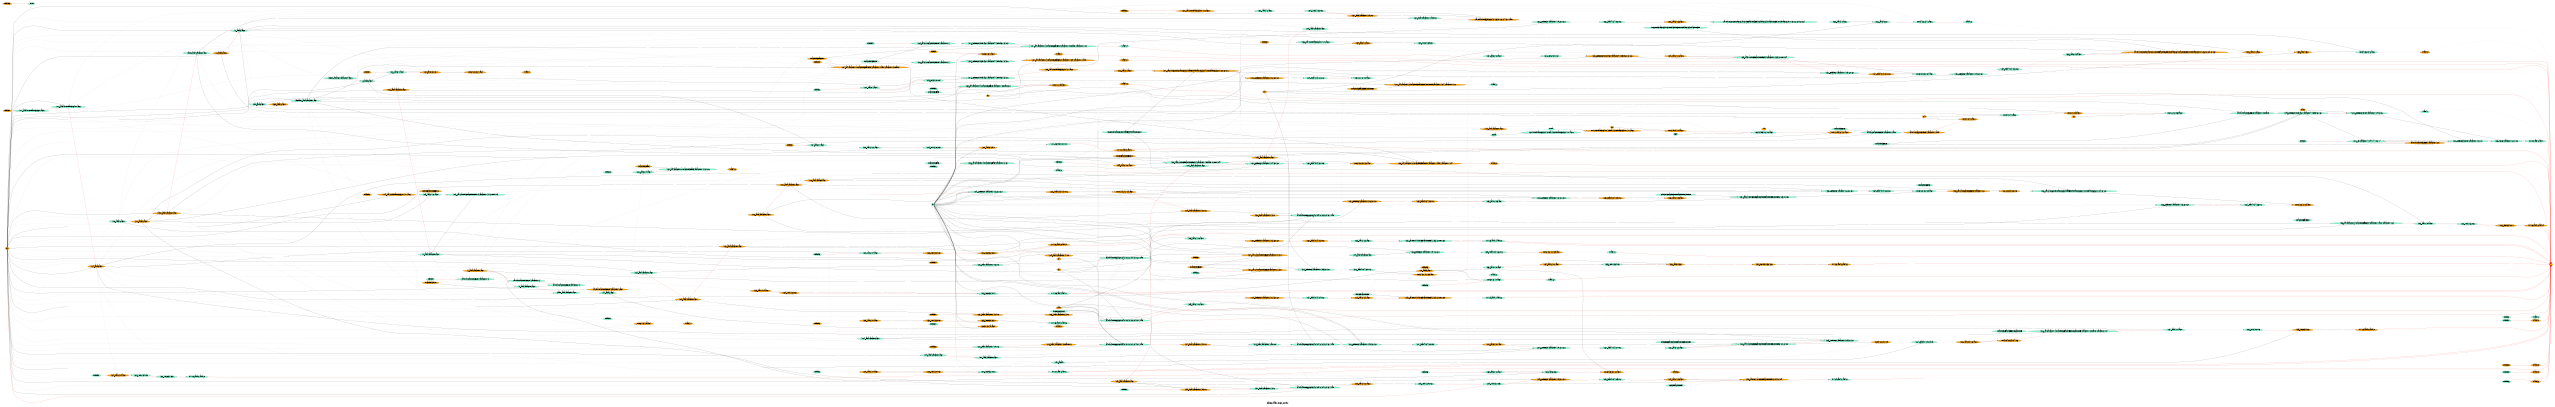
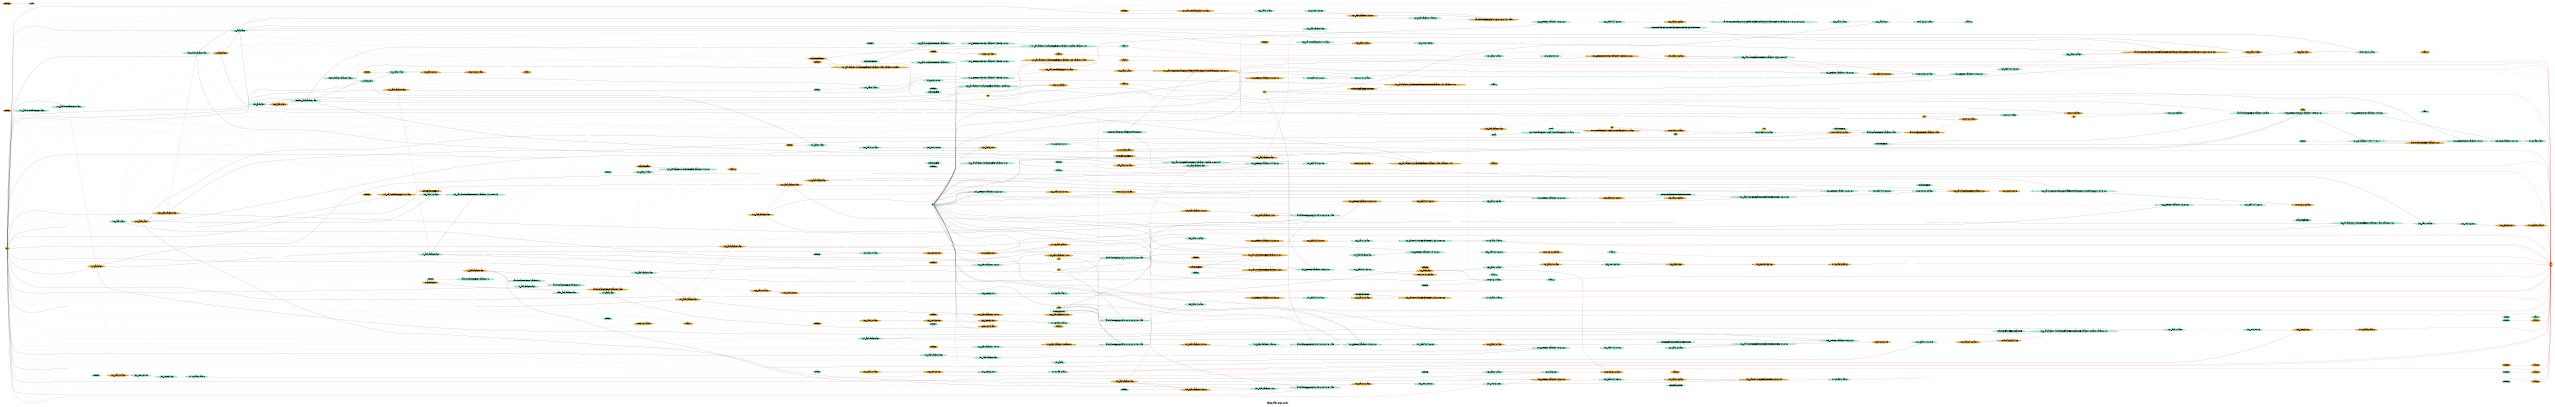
node "%t333 = load i12* %out, align 4": label "%t333 = load i12* %out, align 4" -> "%t333 = load i32* %out, align 4"
